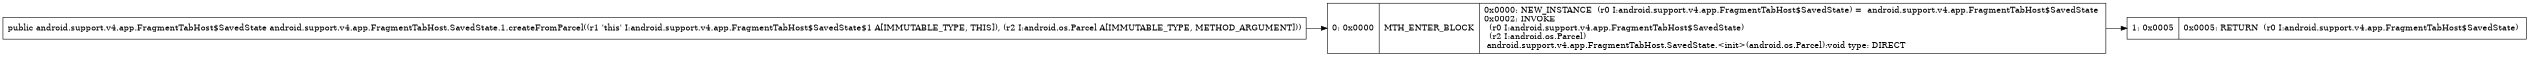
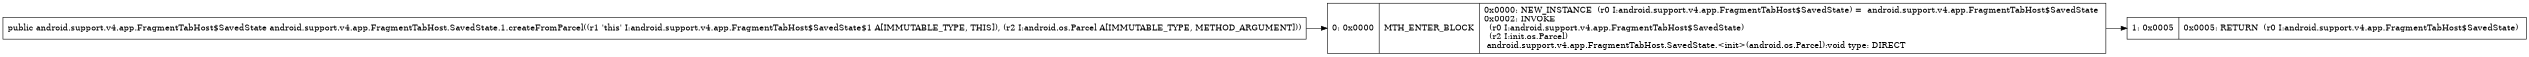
node "0: 0x0000": text "(r2 I:android.os.Parcel)" -> "(r2 I:init.os.Parcel)"
